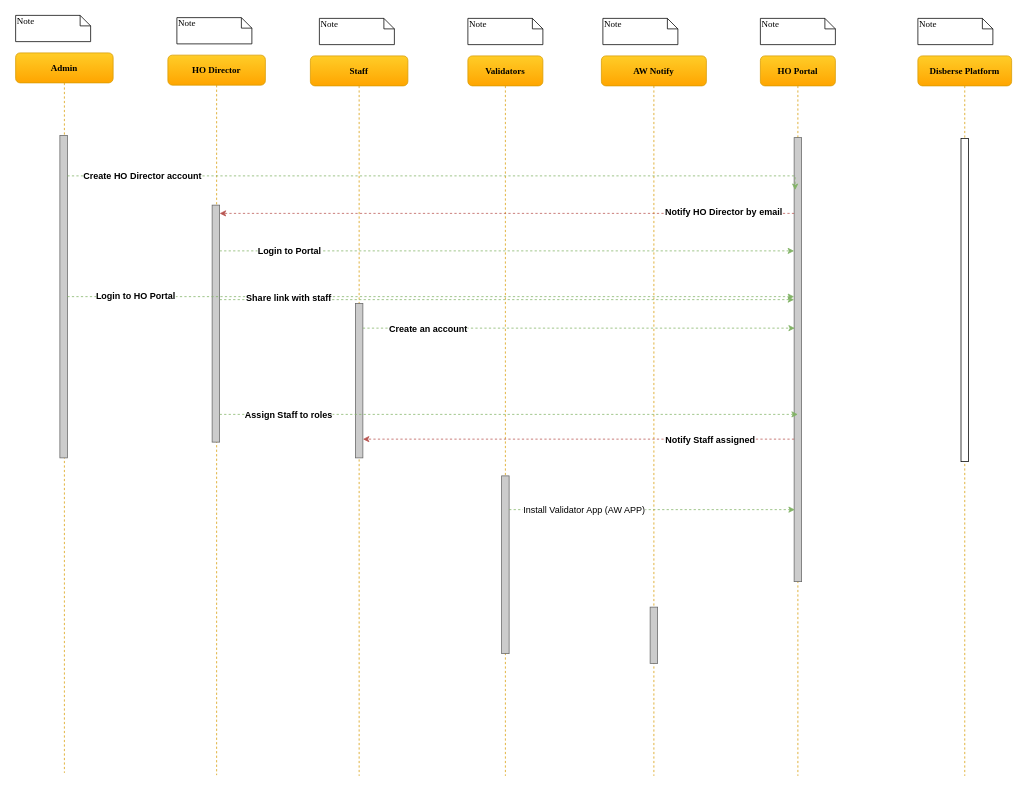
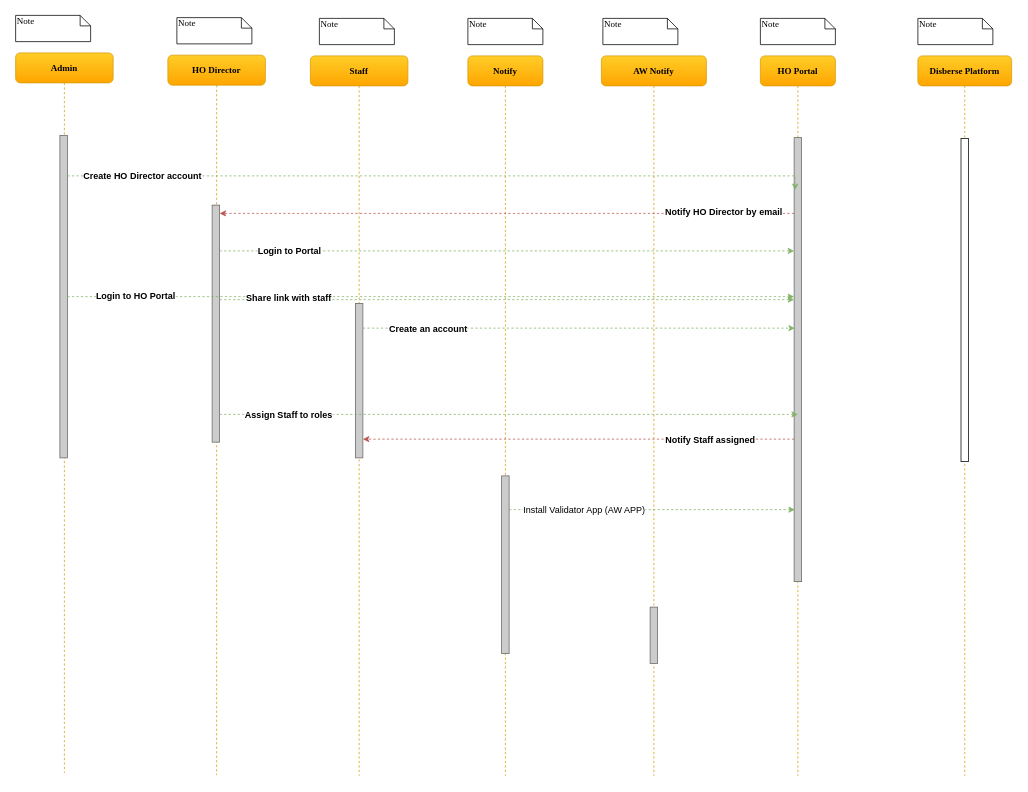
node "Validators": label "Validators" -> "Notify"
